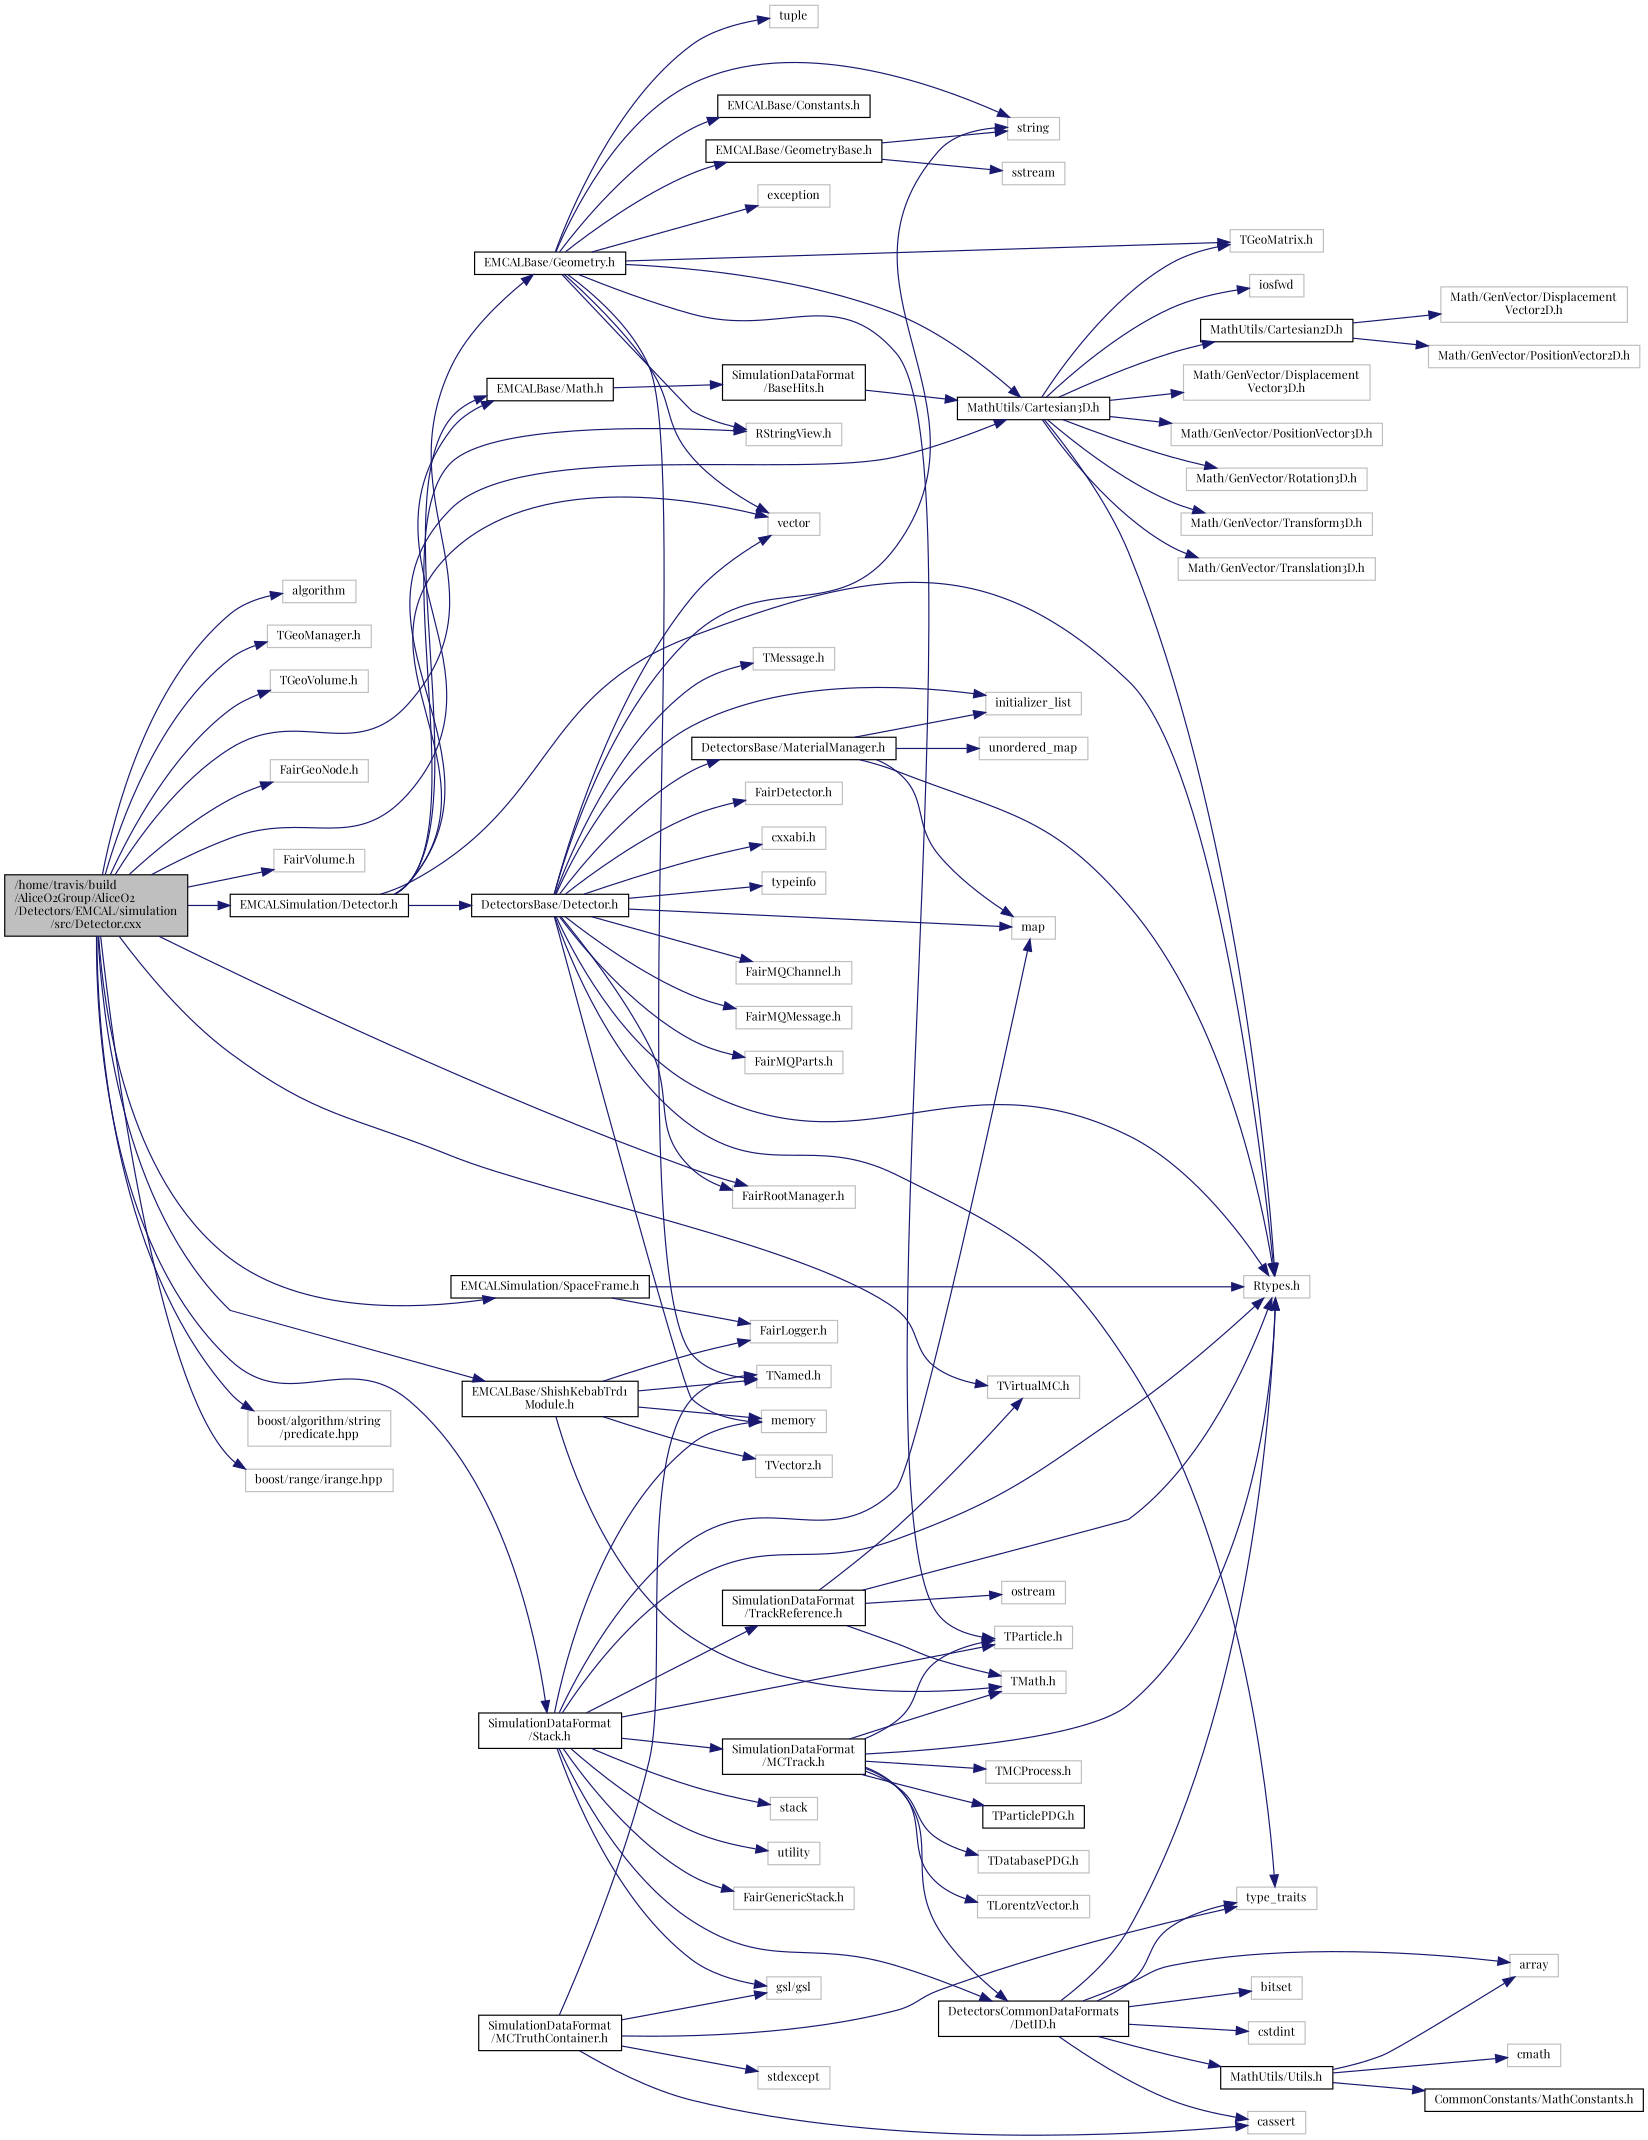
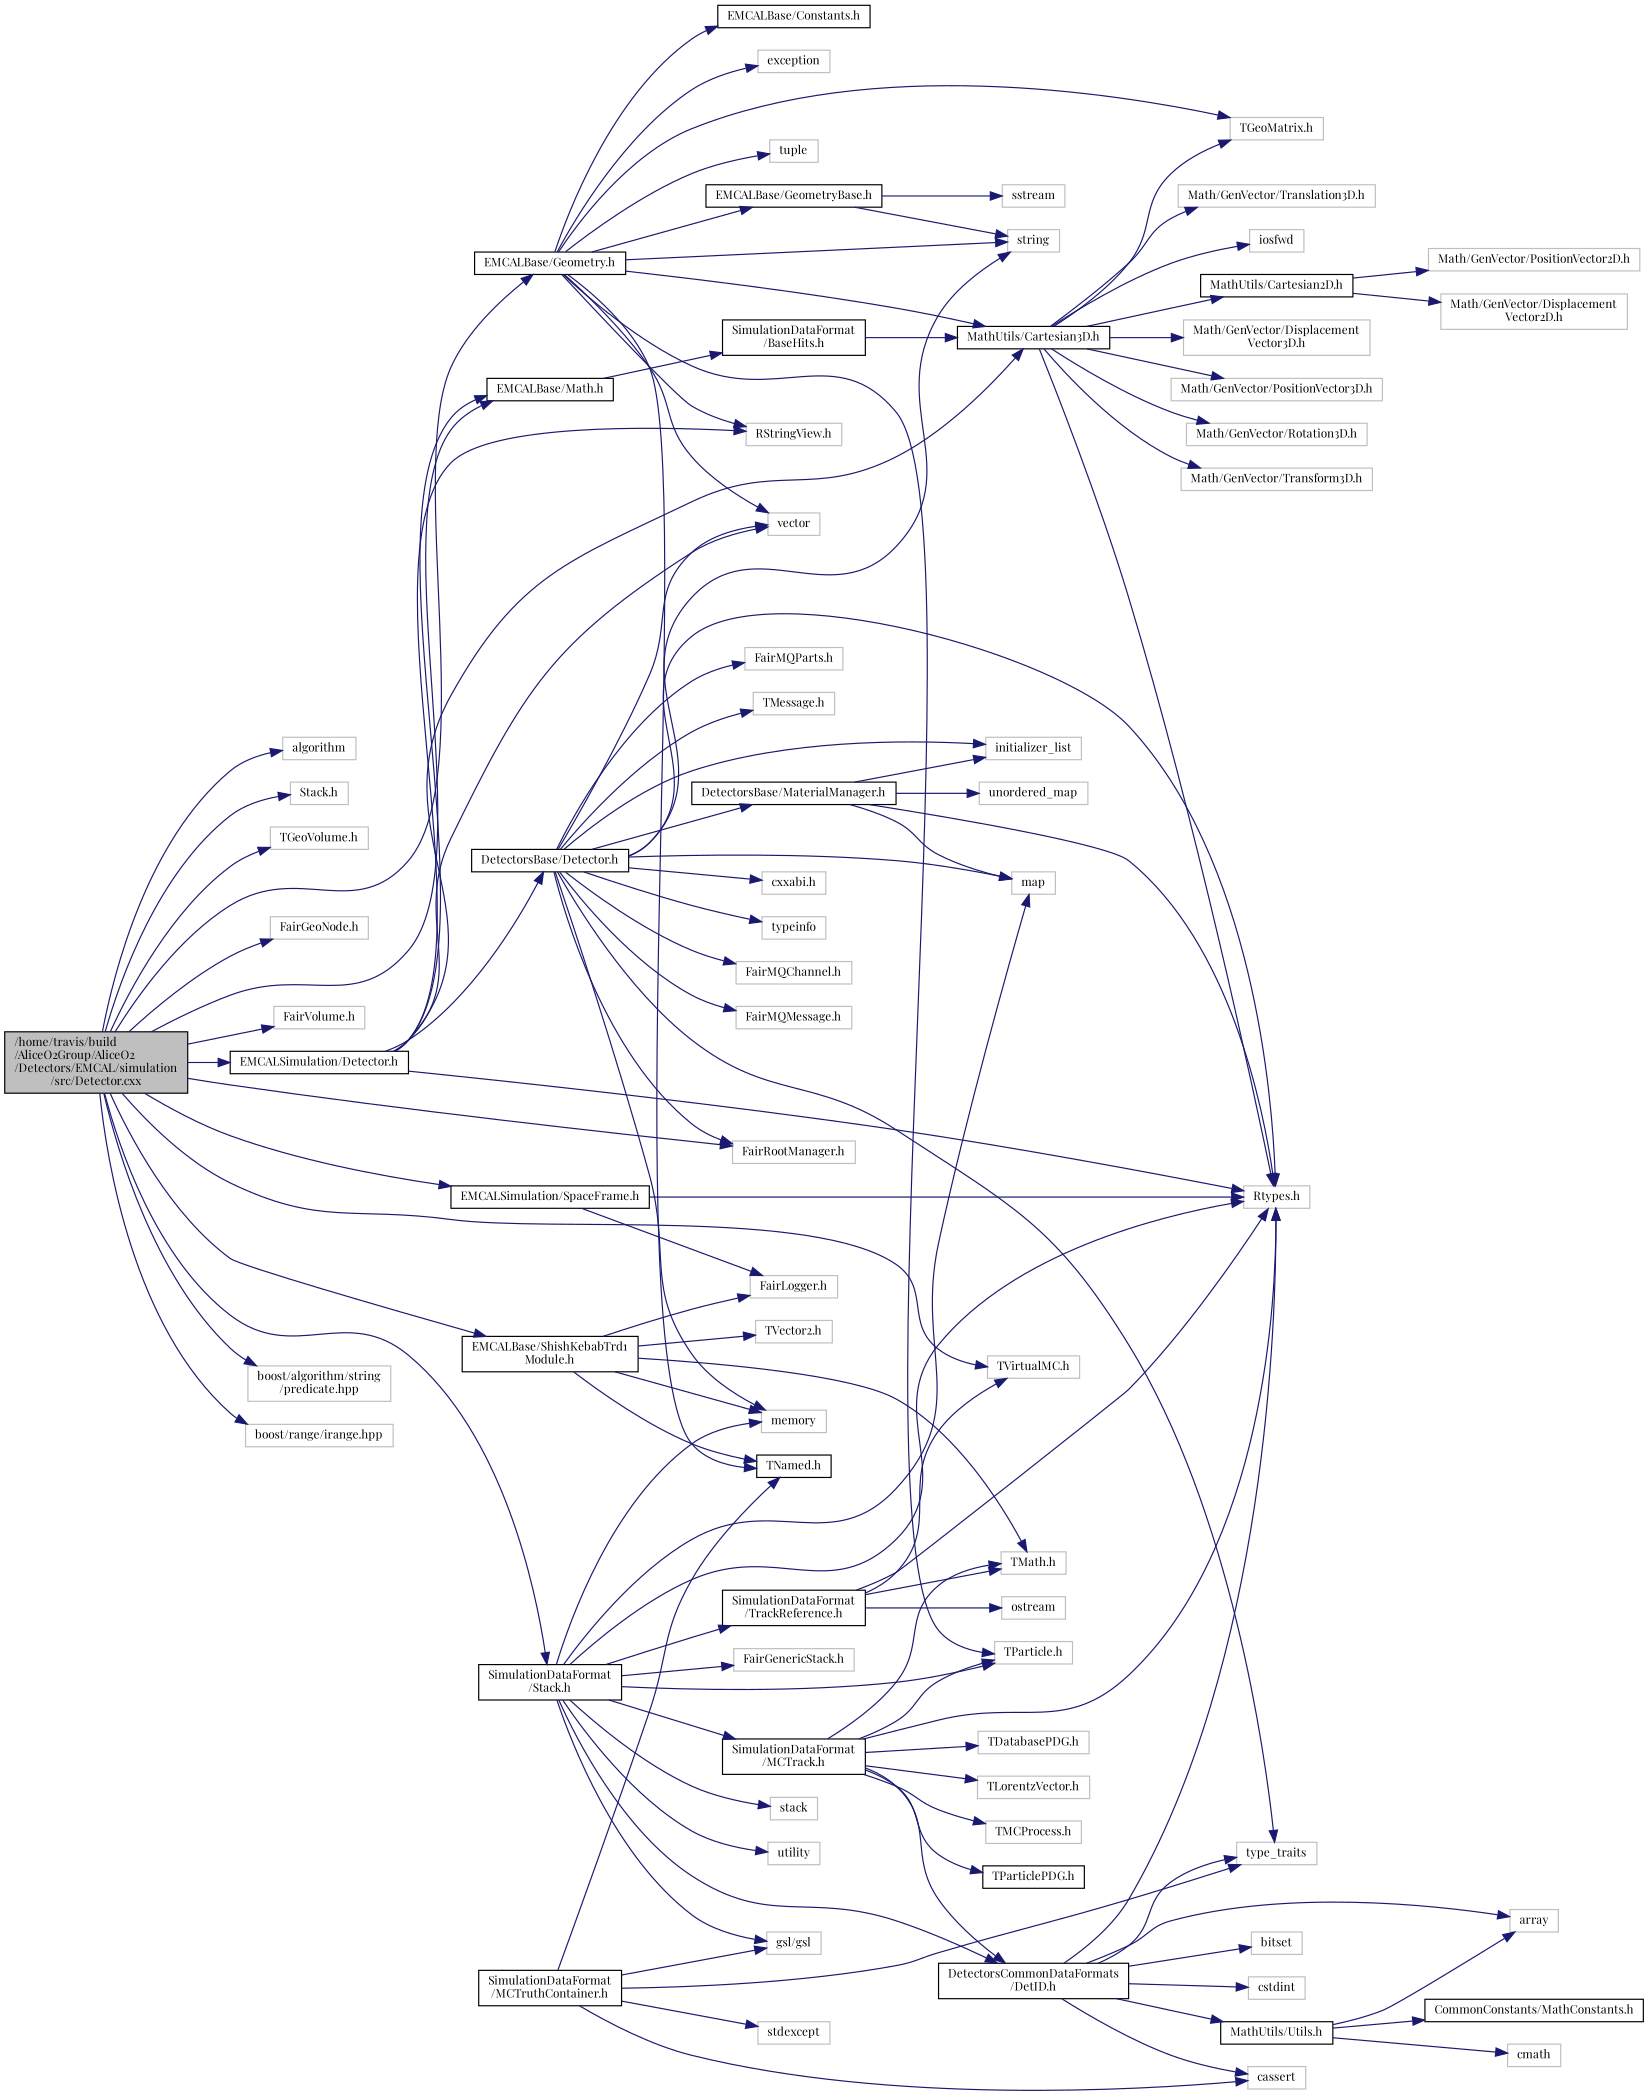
node "TGeoManager.h": label "TGeoManager.h" -> "Stack.h"
node "FairDetector.h": removed
node "TNamed.h": color grey75 -> black
